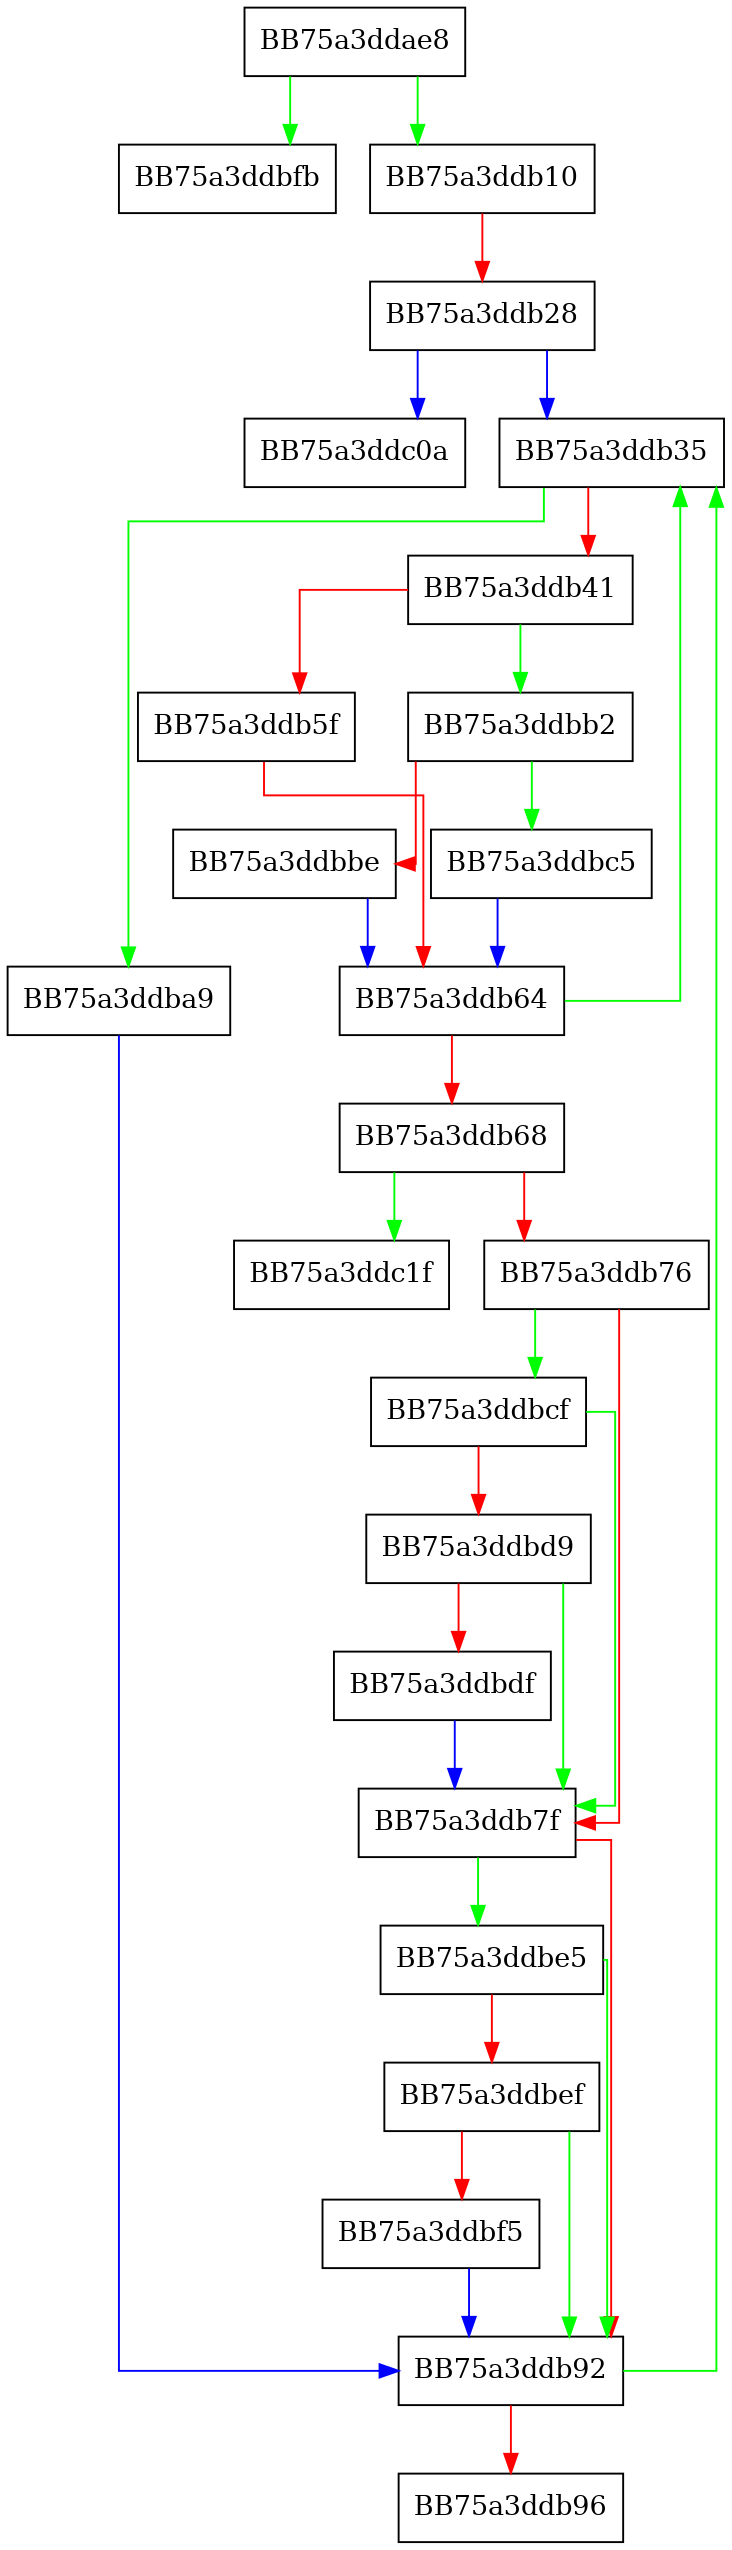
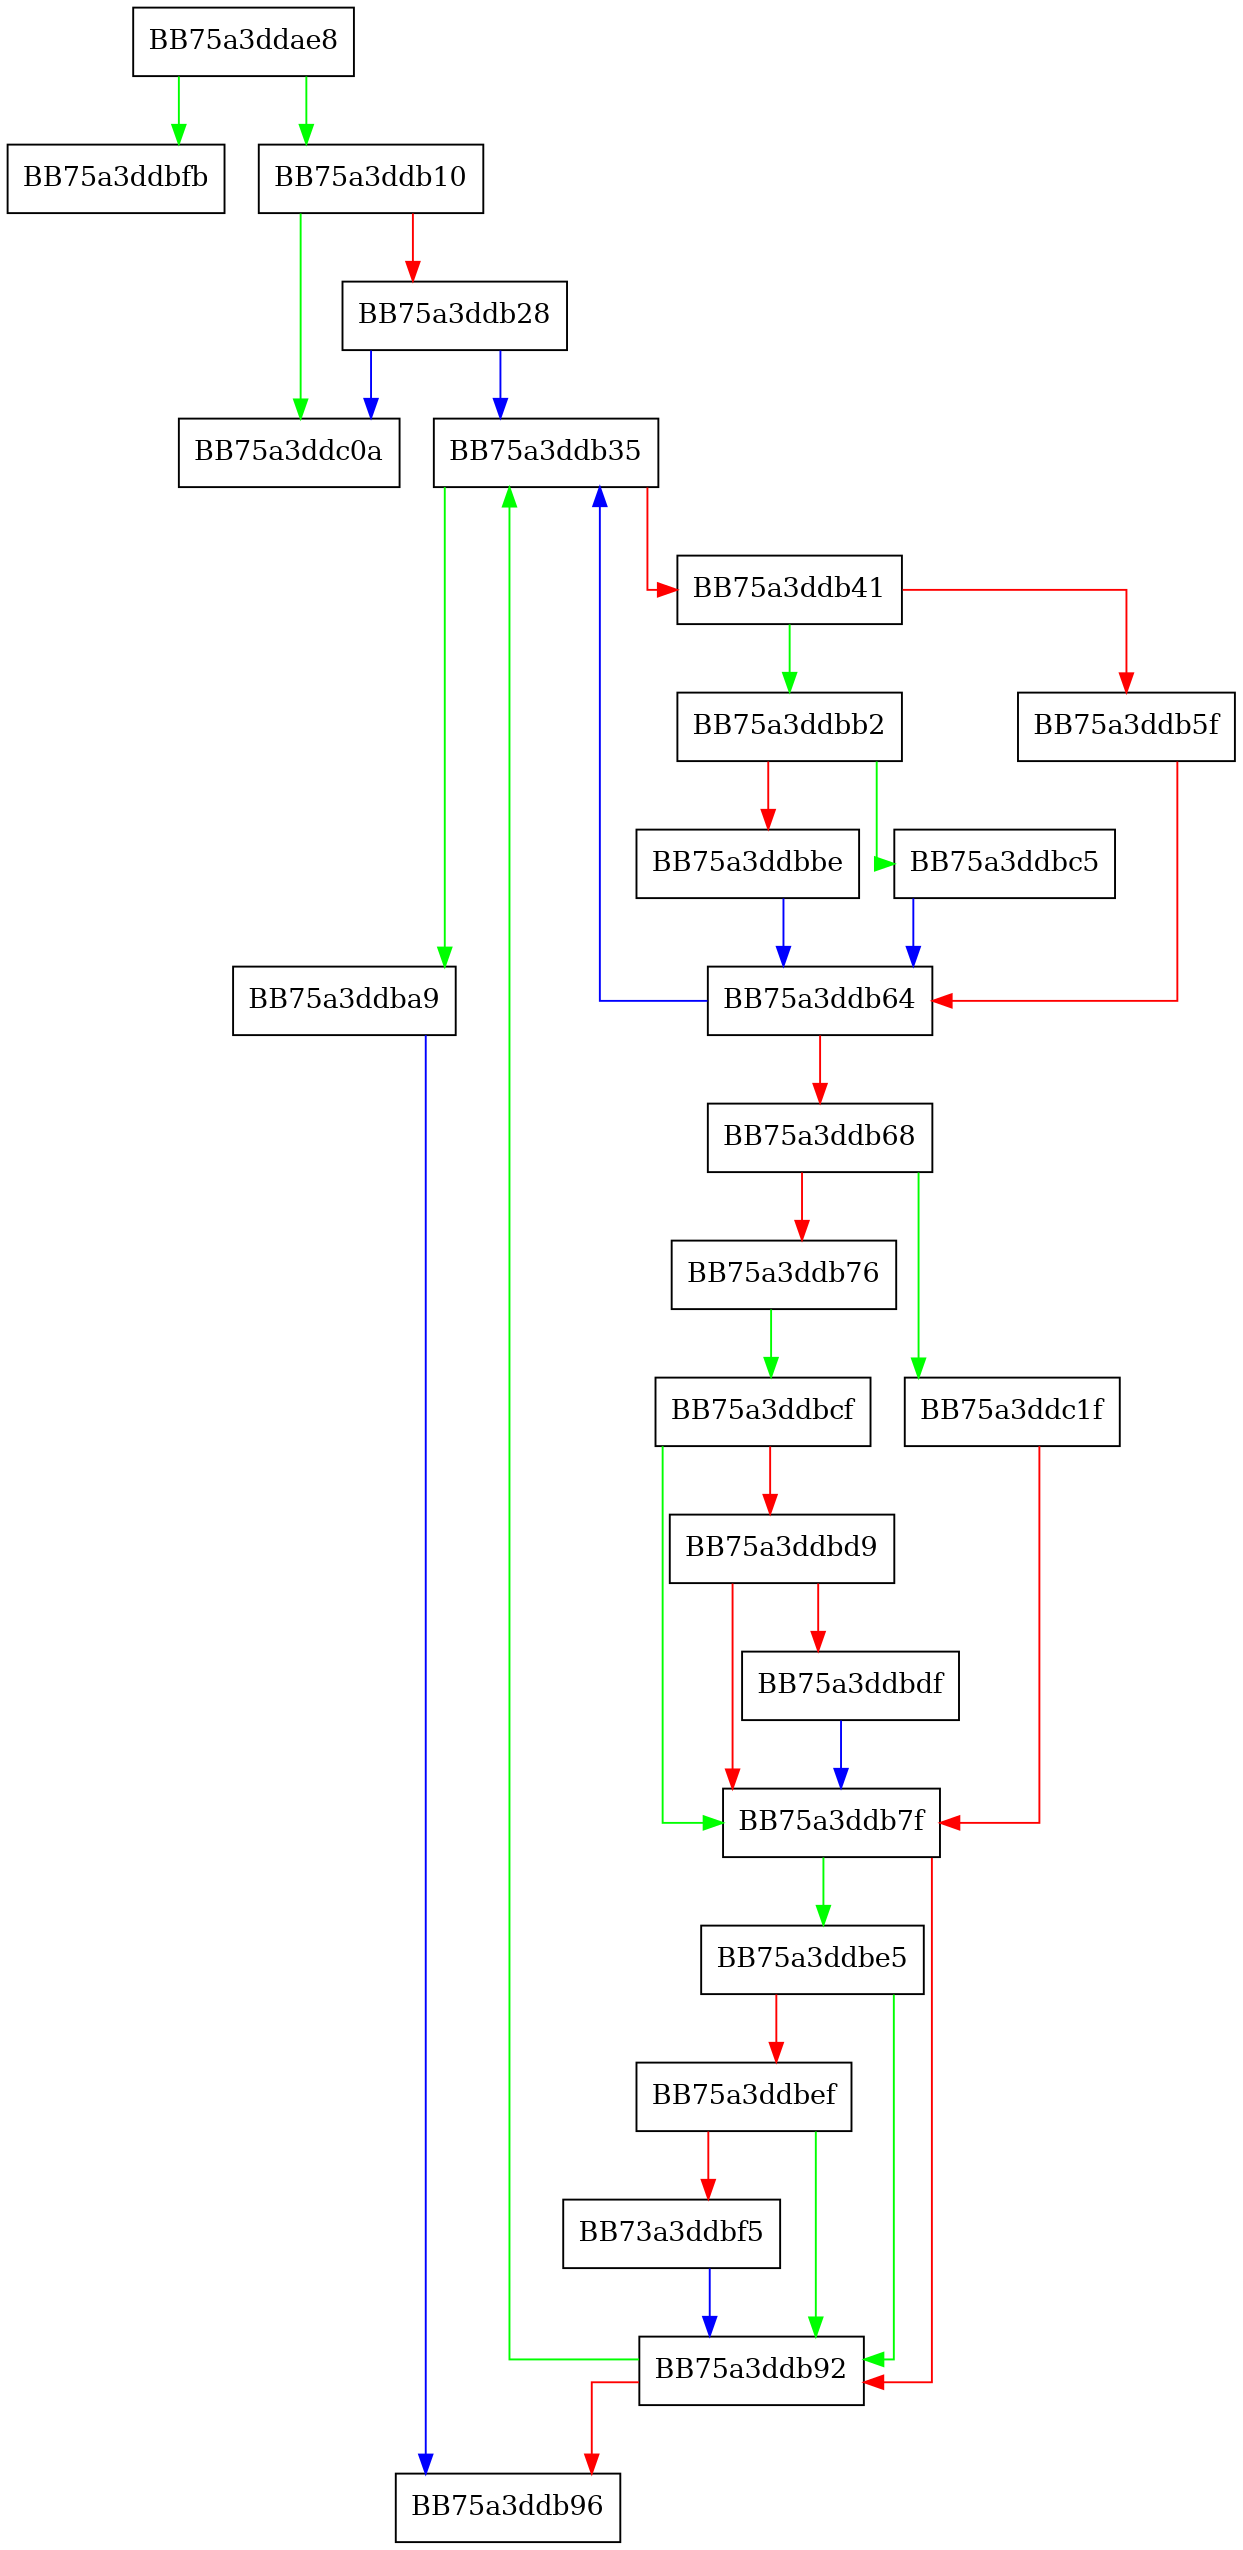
edge "BB75a3ddb10" -> "BB75a3ddc0a": added
edge "BB75a3ddb64" -> "BB75a3ddb35": color green -> blue
edge "BB75a3ddb76" -> "BB75a3ddb7f": now "BB75a3ddc1f" -> "BB75a3ddb7f"
edge "BB75a3ddbd9" -> "BB75a3ddb7f": color green -> red
edge "BB75a3ddba9" -> "BB75a3ddb92": now "BB75a3ddba9" -> "BB75a3ddb96"
node "BB75a3ddbf5": label "BB75a3ddbf5" -> "BB73a3ddbf5"
